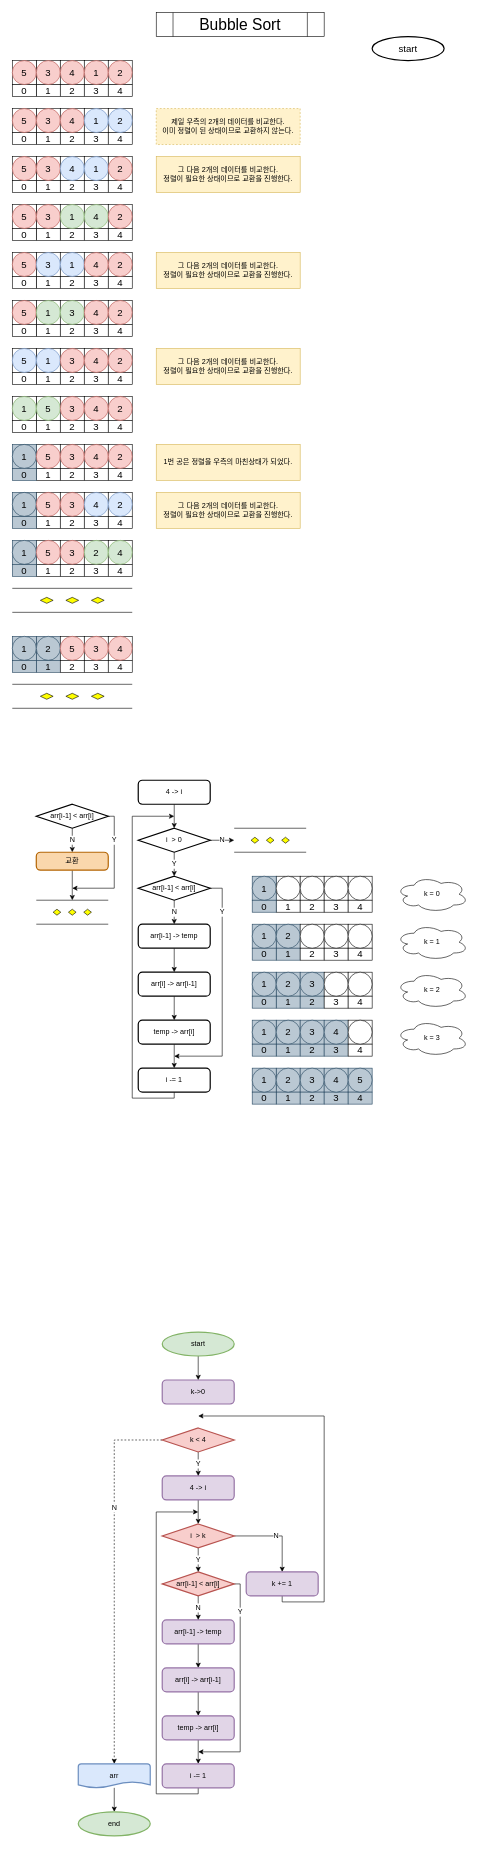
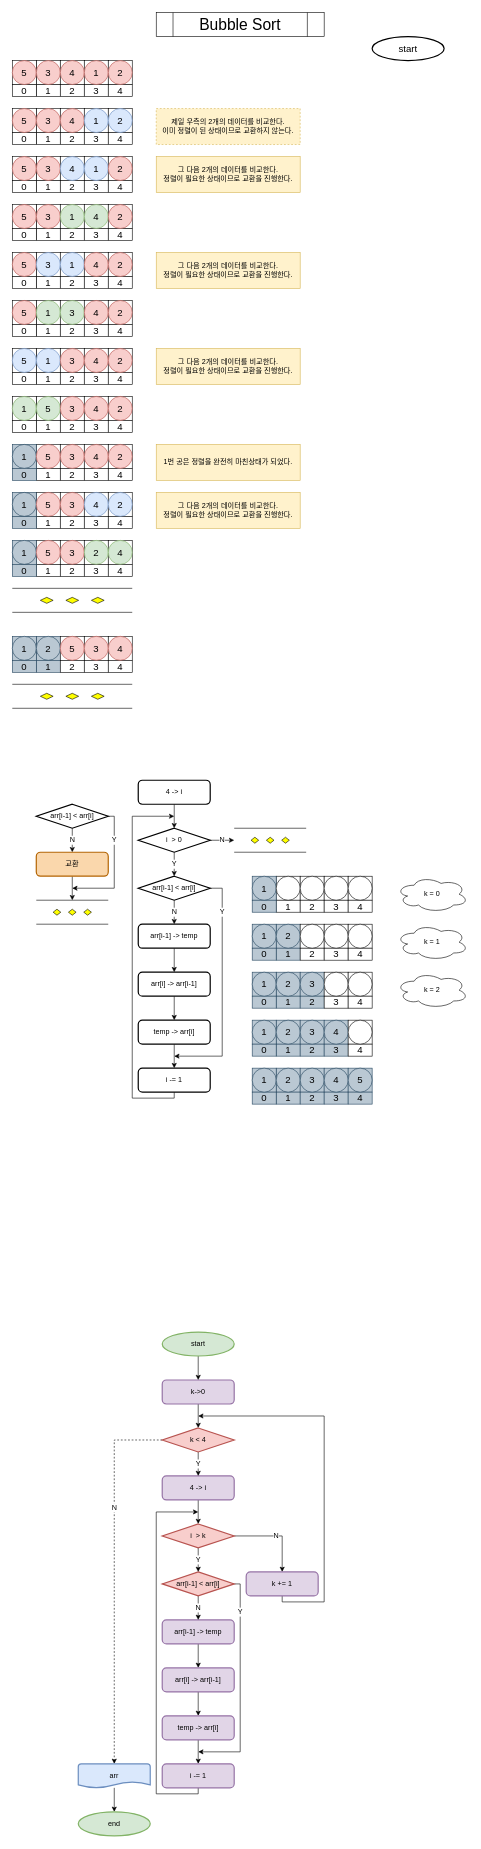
node "1번 공은 정렬을 우측의 마친상태가 되었다.": label "1번 공은 정렬을 우측의 마친상태가 되었다." -> "1번 공은 정렬을 완전히 마친상태가 되었다."
node "교환": size 72x18 -> 72x24
node "k = 3": removed
edge "k->0" -> "k < 4": added
